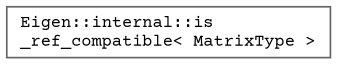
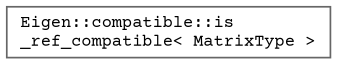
node "Eigen::internal::is _ref_compatible< MatrixType >": label "Eigen::internal::is _ref_compatible< MatrixType >" -> "Eigen::compatible::is _ref_compatible< MatrixType >"
